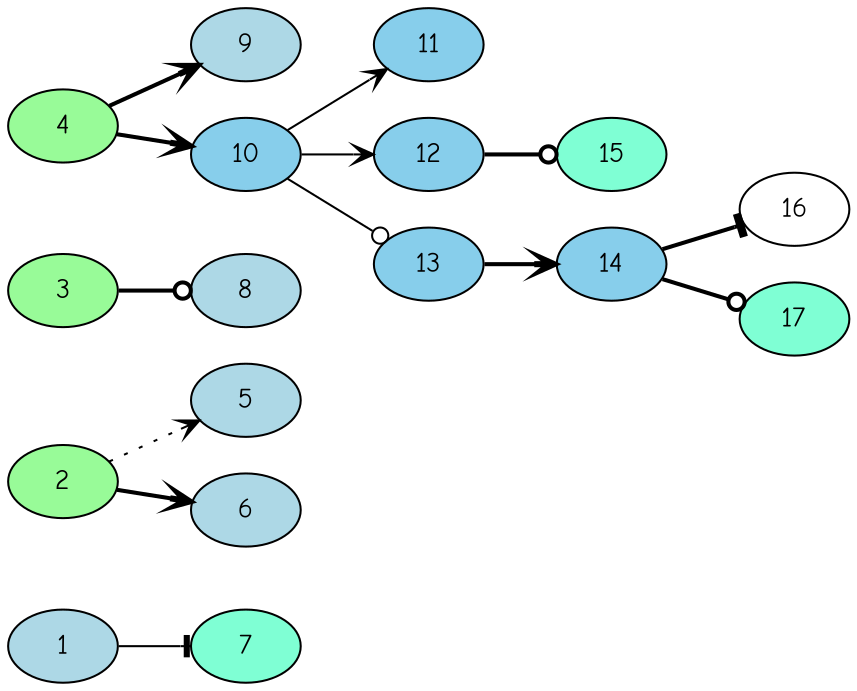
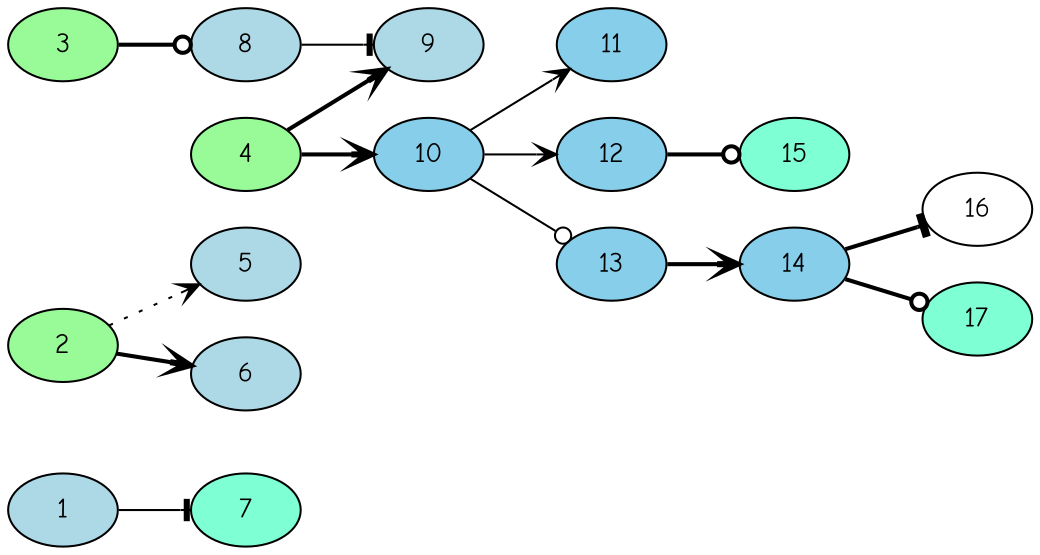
edge "8" -> "9": added
